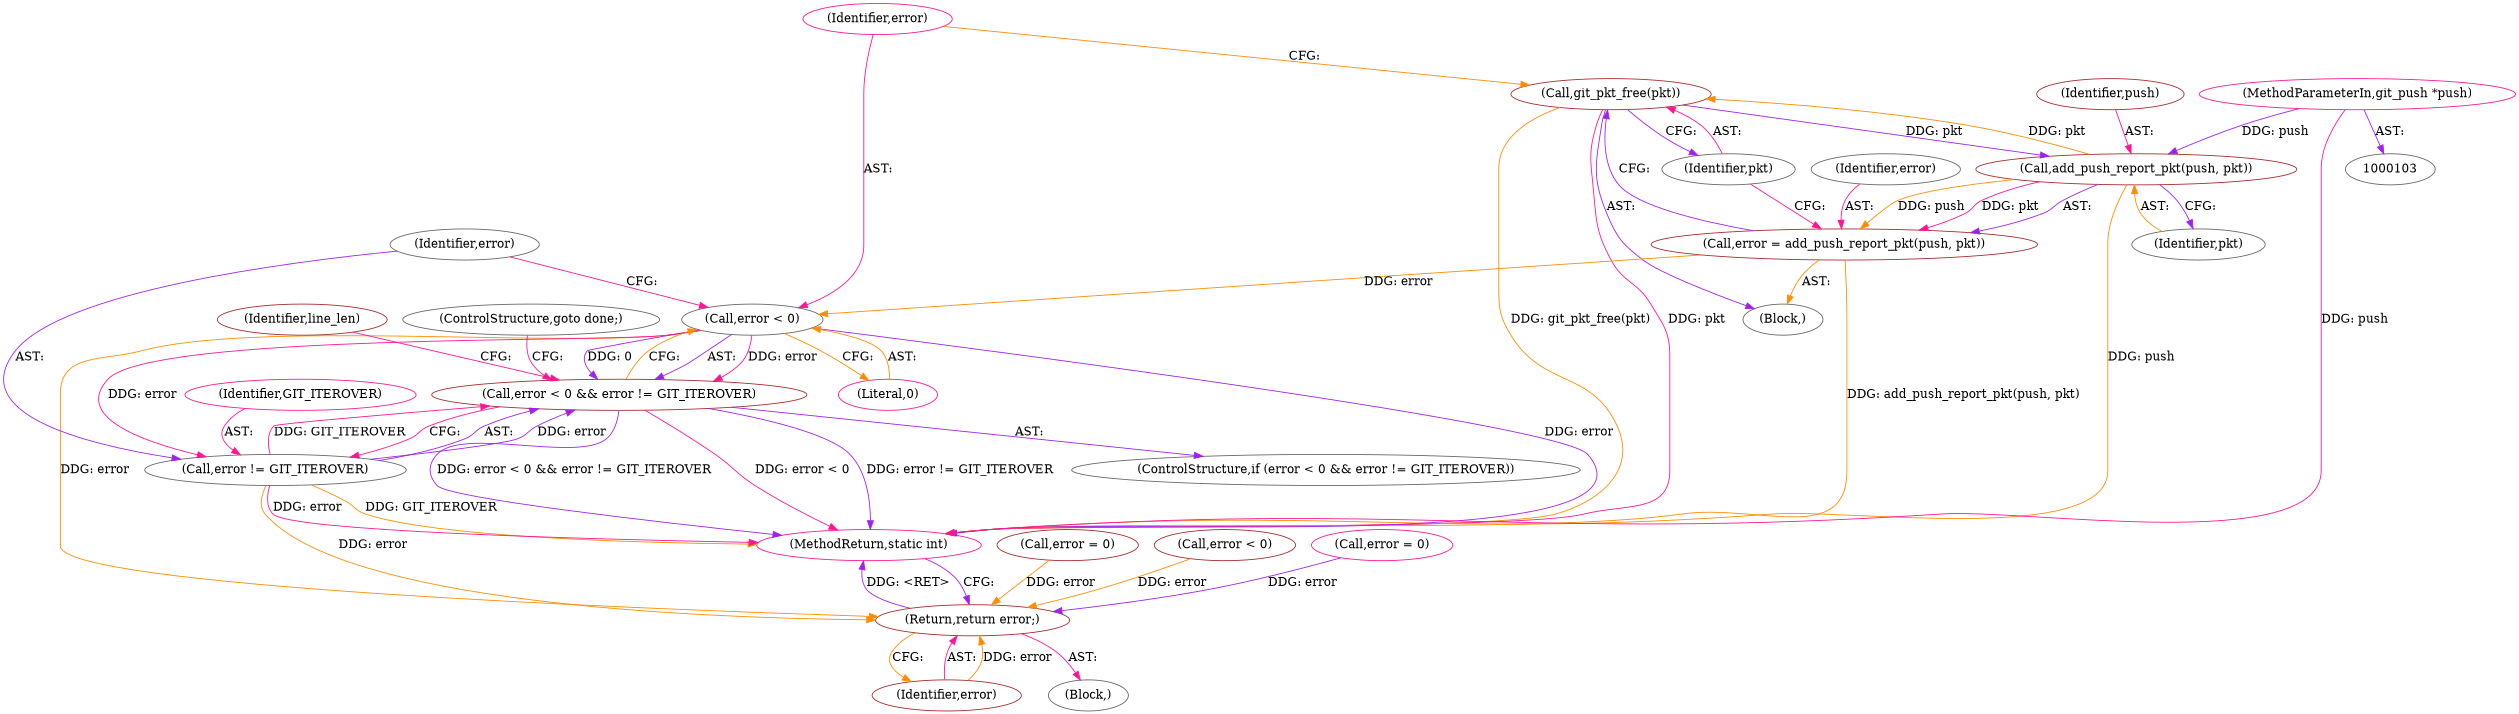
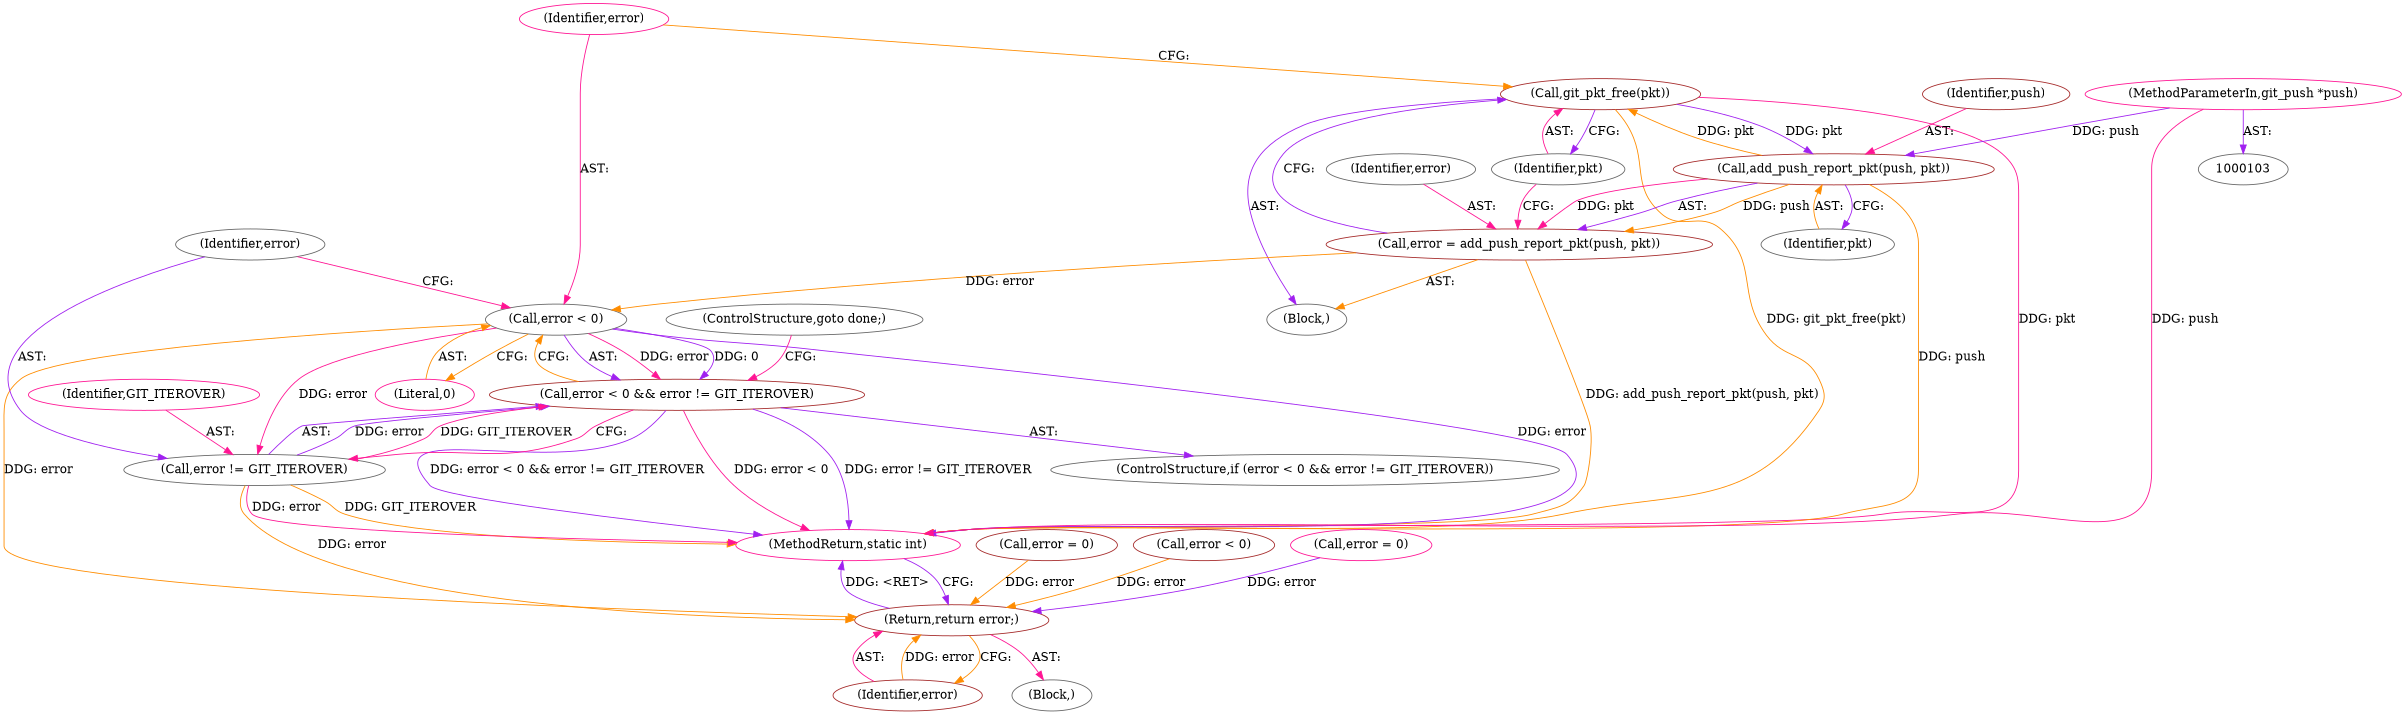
node "(Identifier,line_len)": removed
